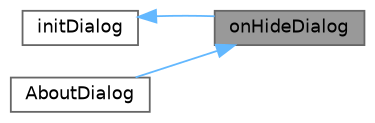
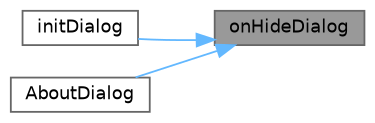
edge "onHideDialog" -> "initDialog": reversed
